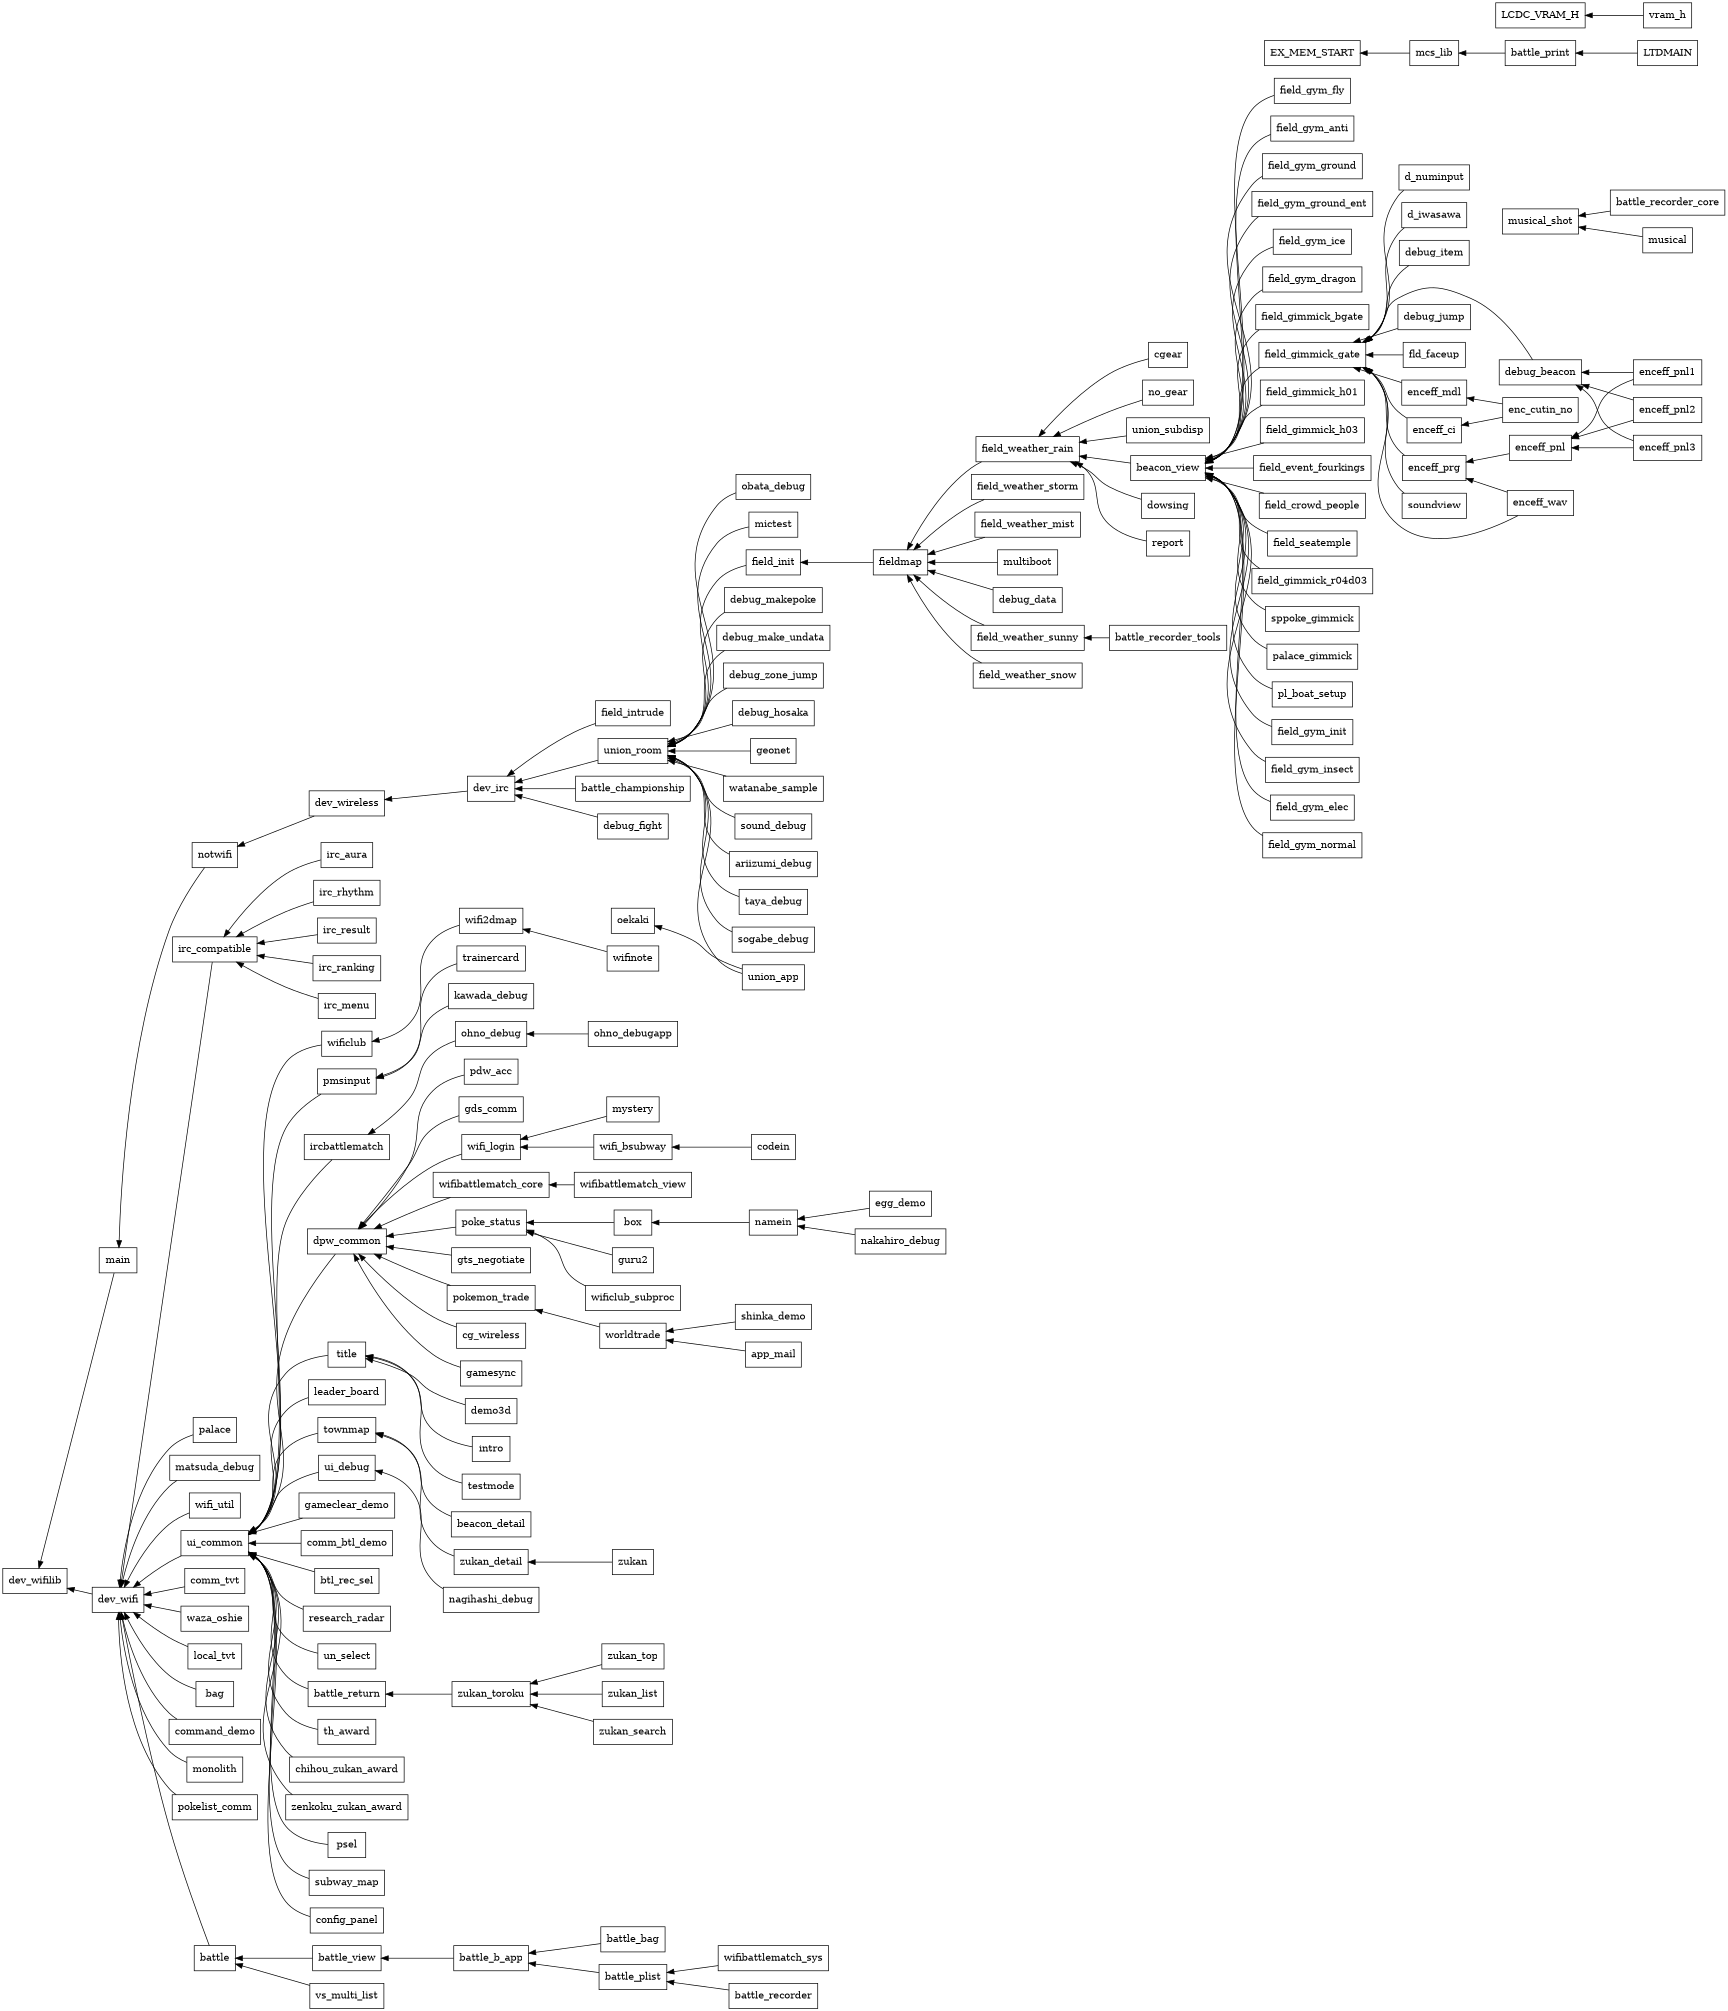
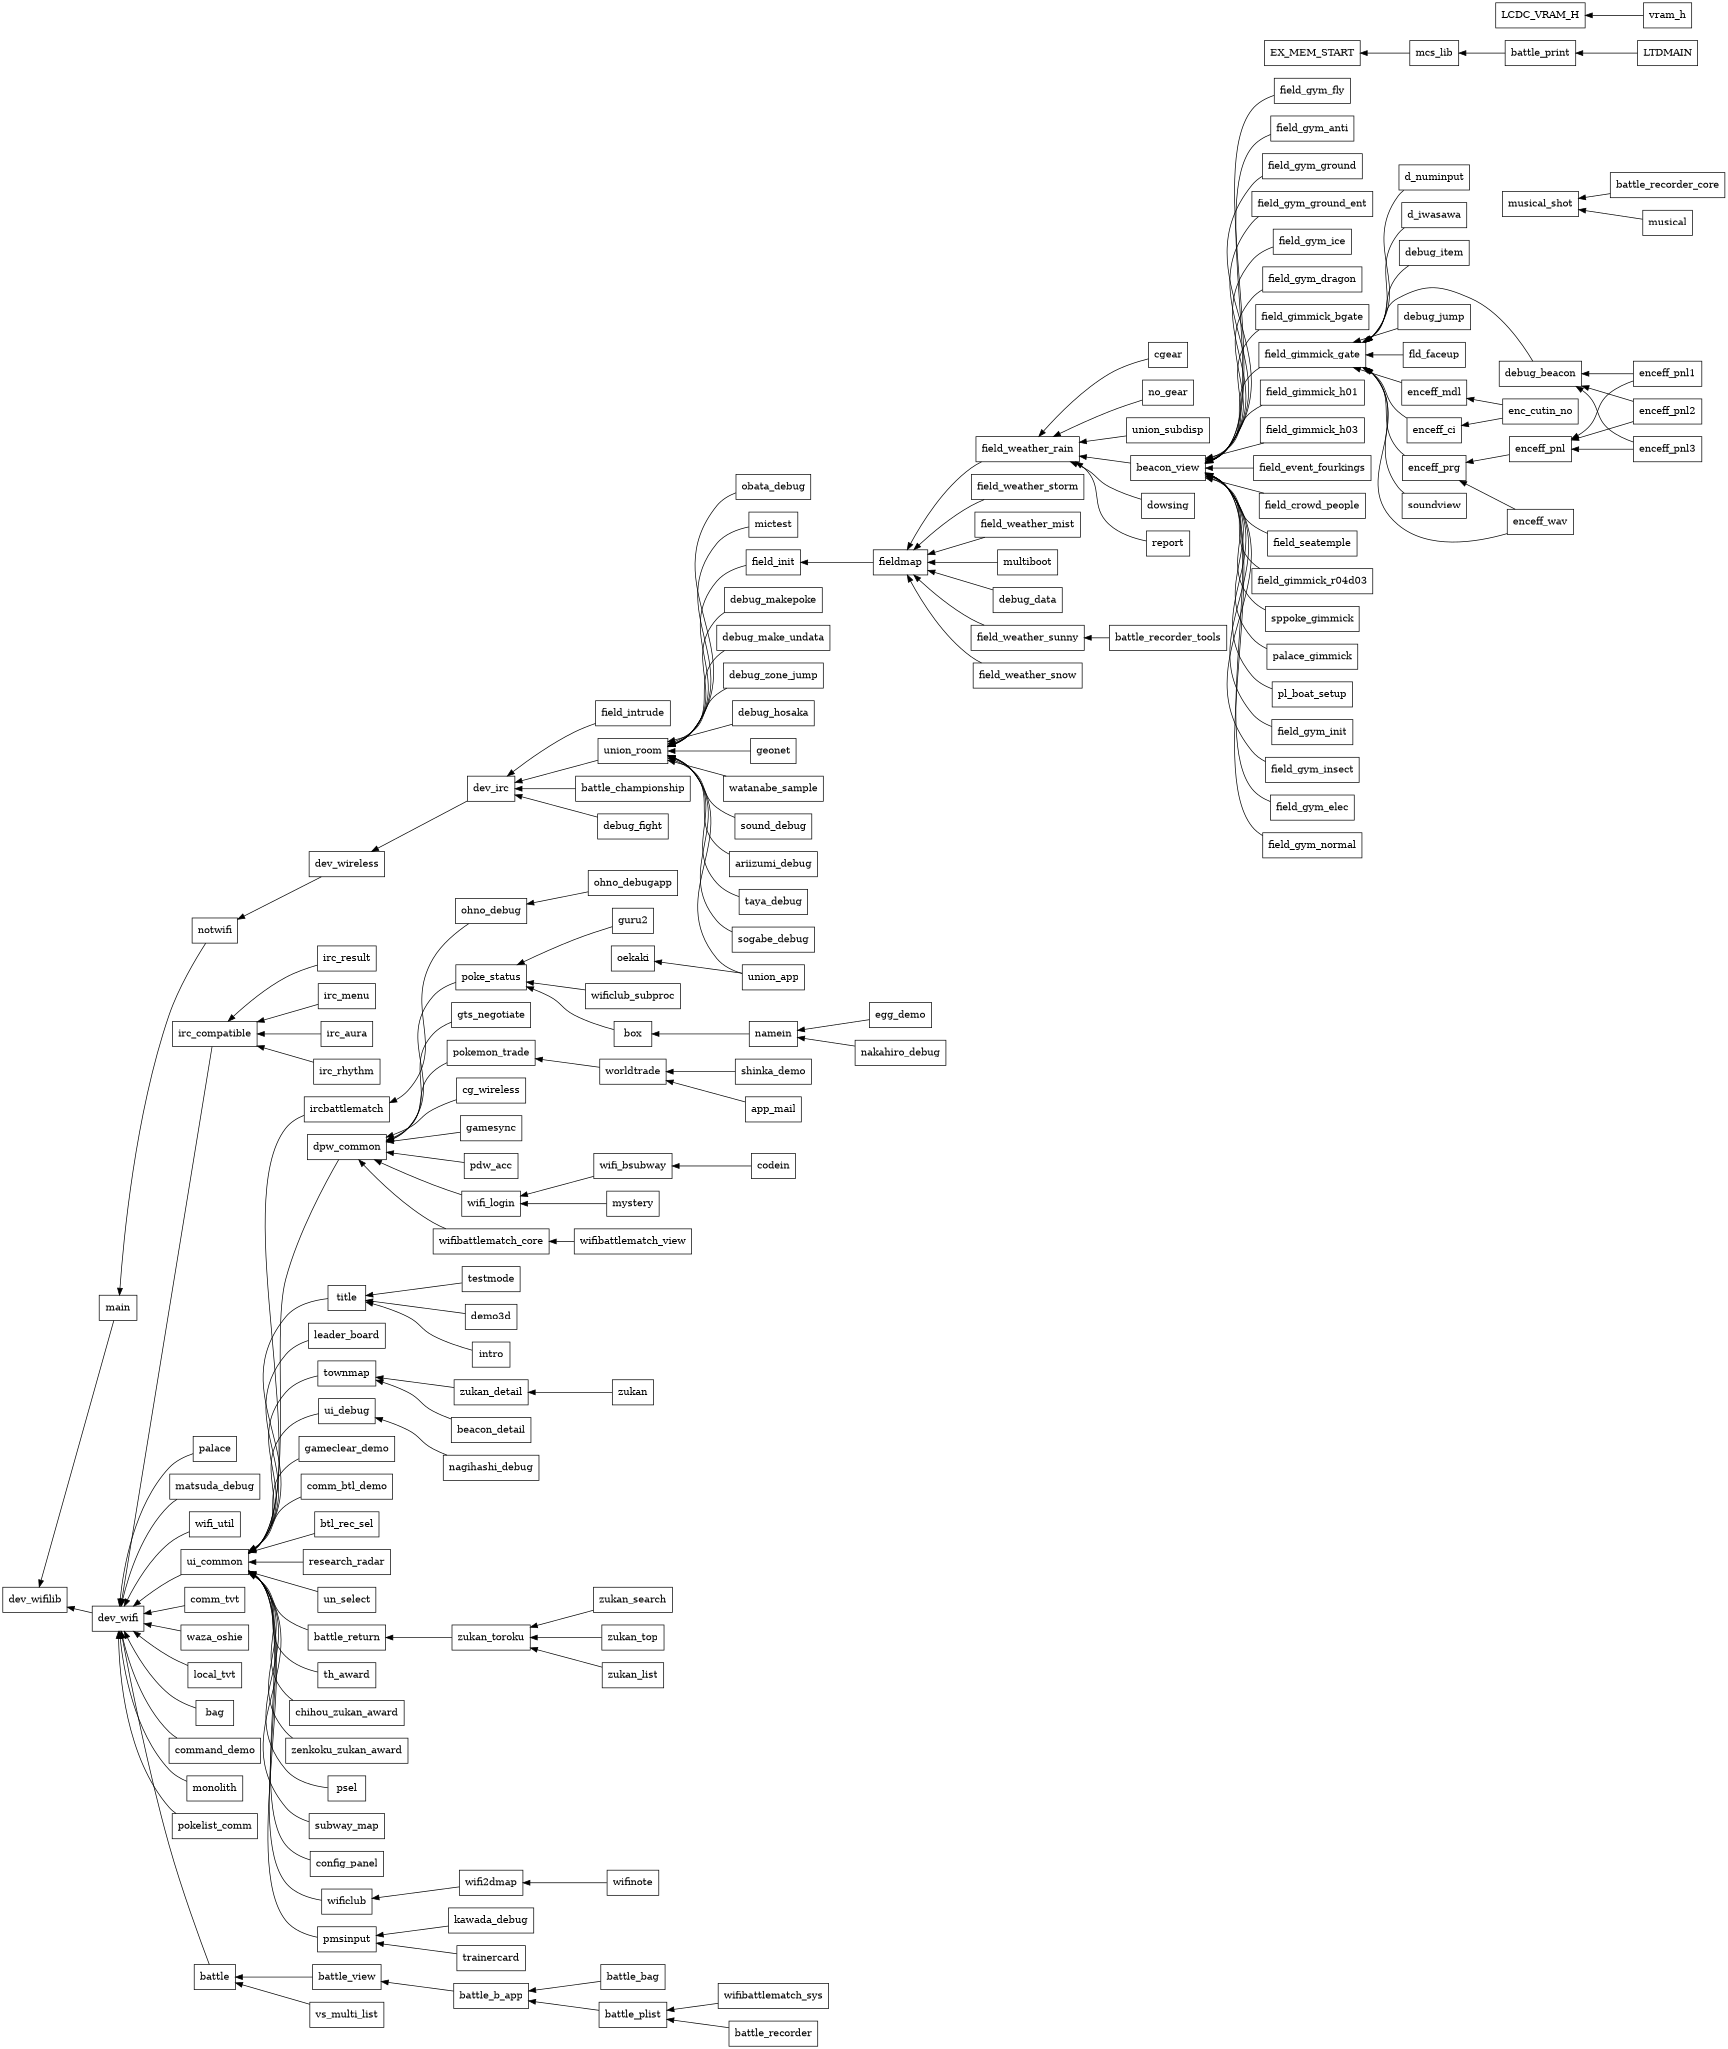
node "irc_ranking": removed
node "gds_comm": removed
